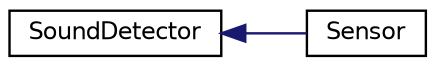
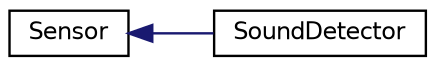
edge "Sensor" -> "SoundDetector": reversed
